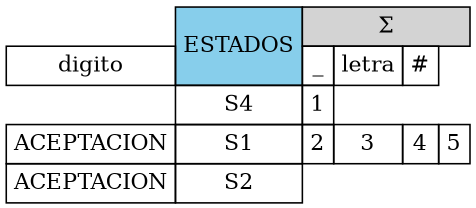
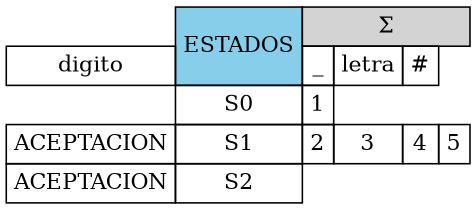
node "ESTADOS": text "S4" -> "S0"
